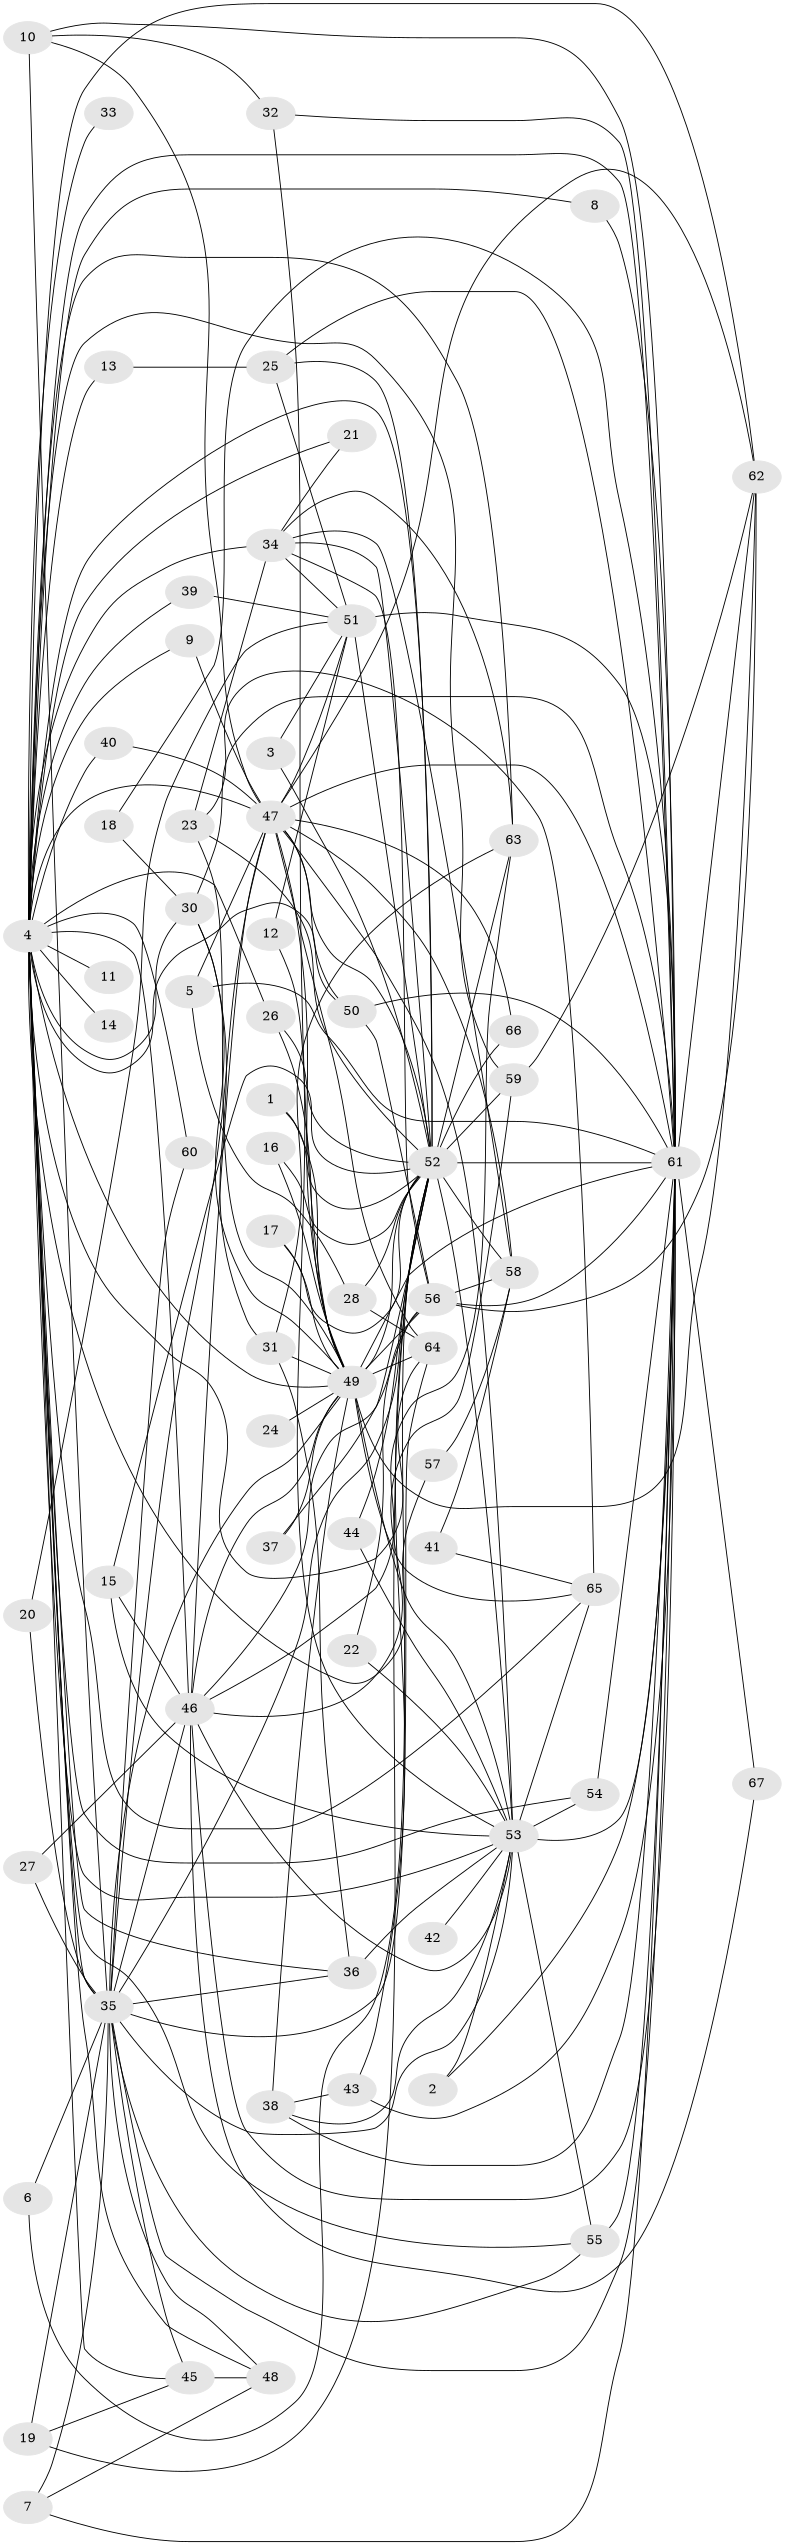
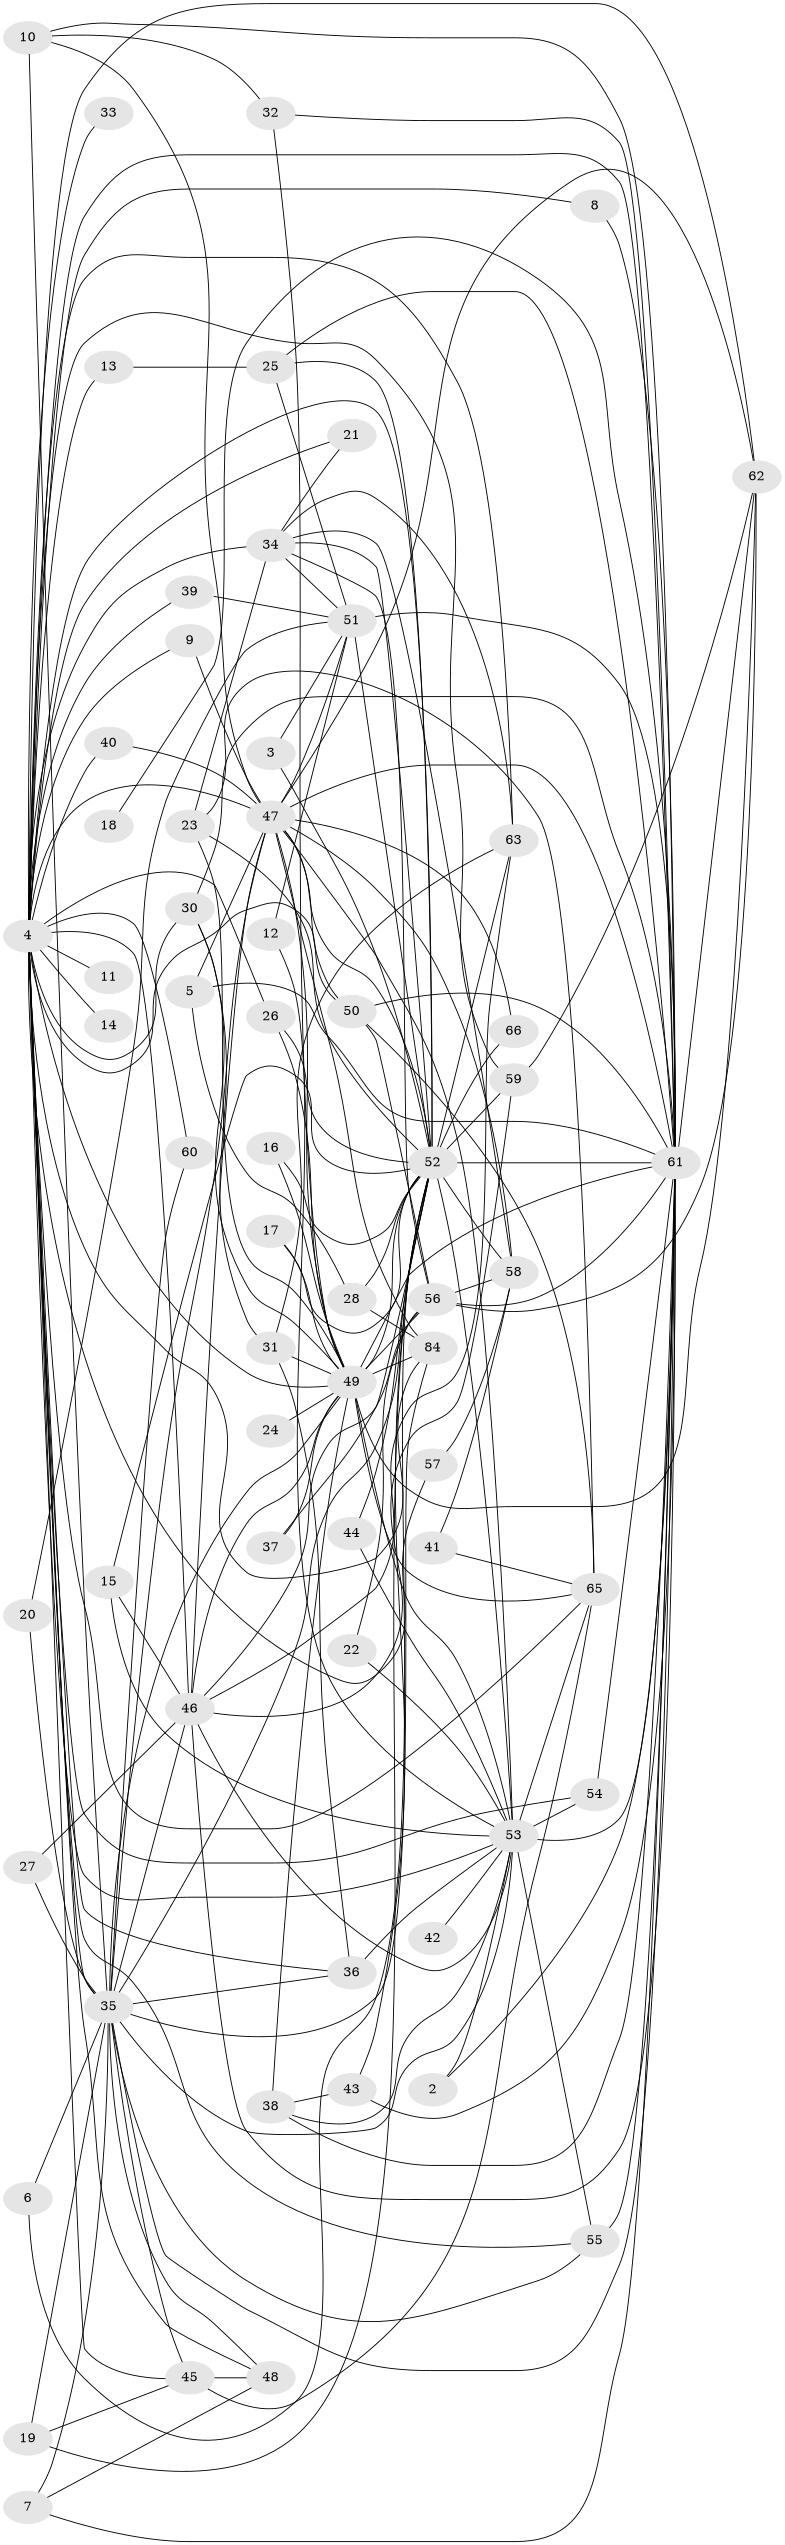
edge "18" -- "30": removed
node "1": removed
edge "50" -- "65": added
node "64": label "64" -> "84"
node "67": removed
edge "65" -- "45": added
